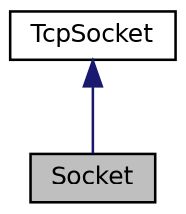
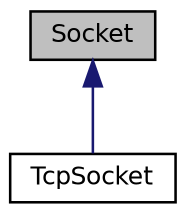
edge "Socket" -> "TcpSocket": reversed
